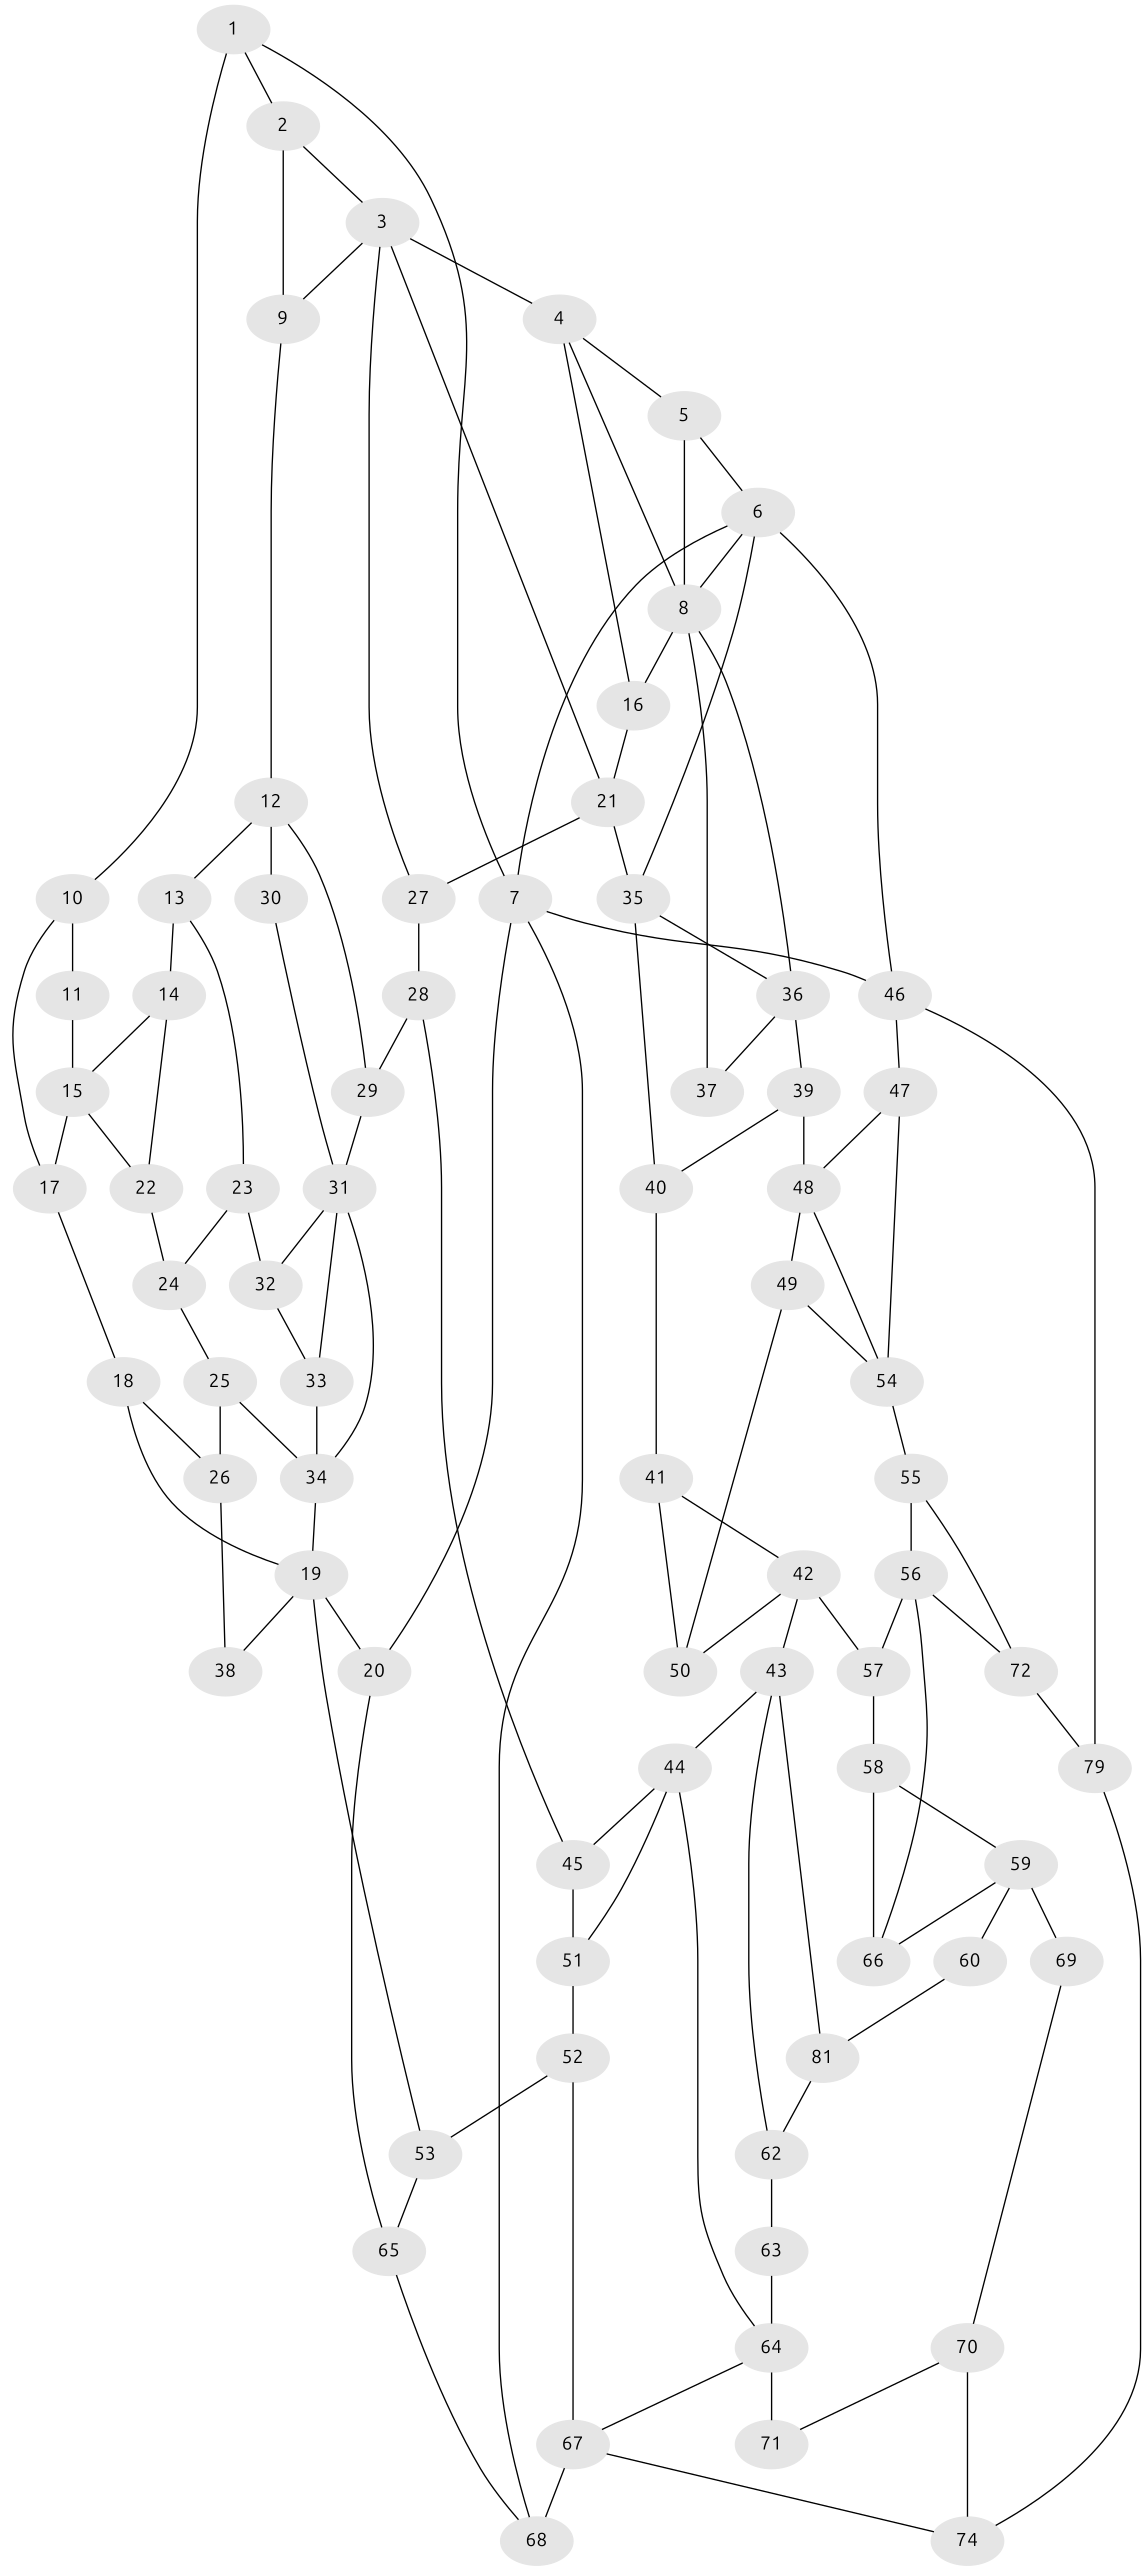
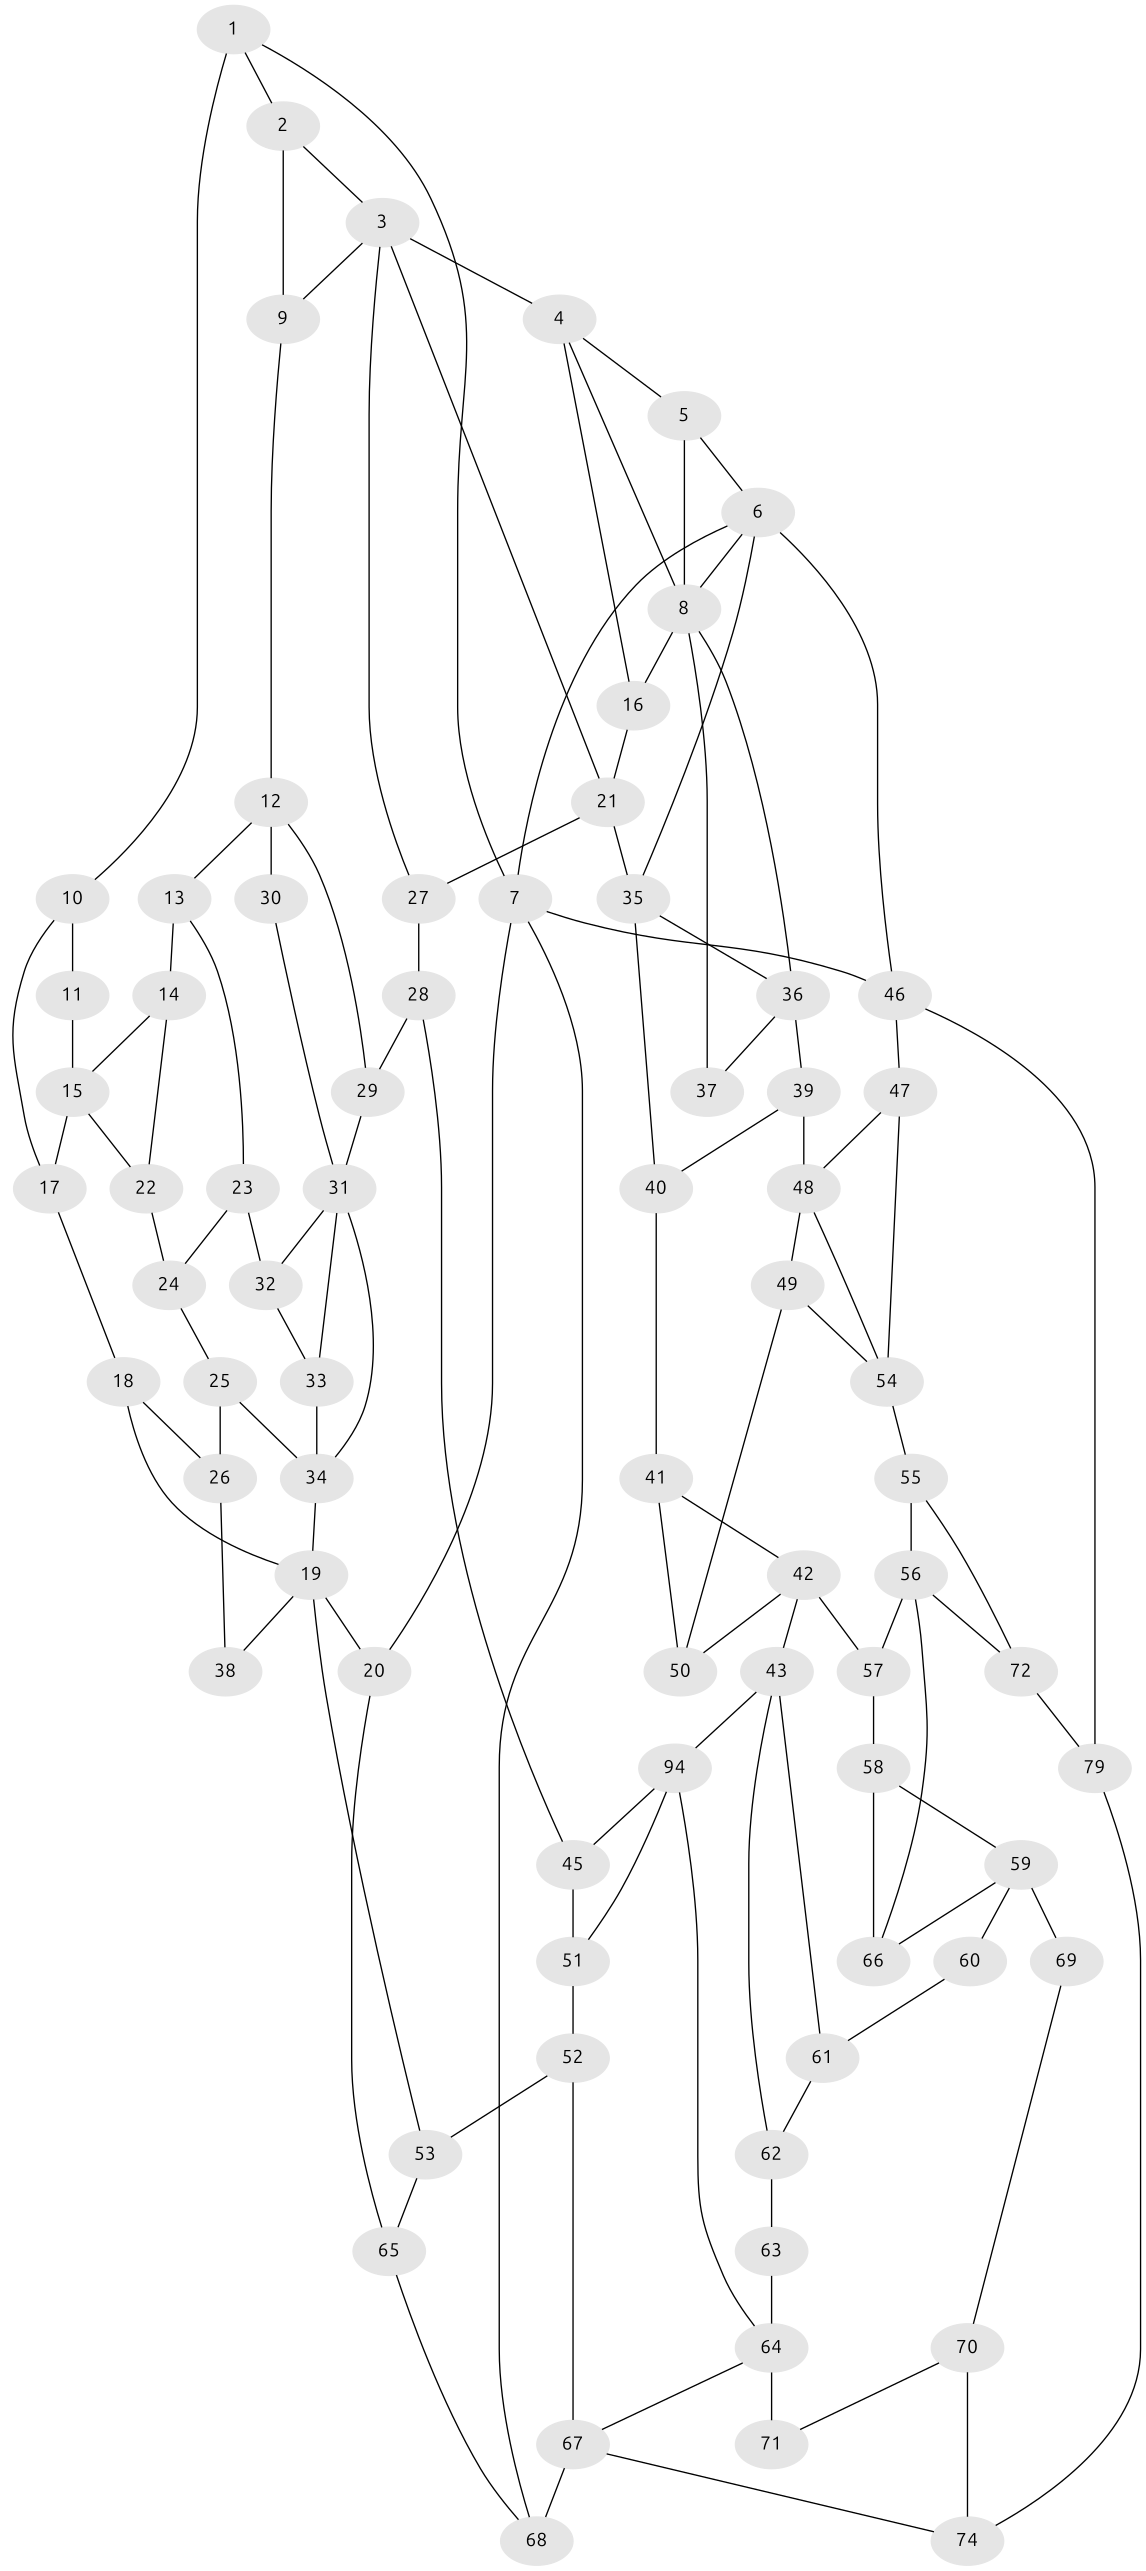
node "44": label "44" -> "94"
node "81": label "81" -> "61"
